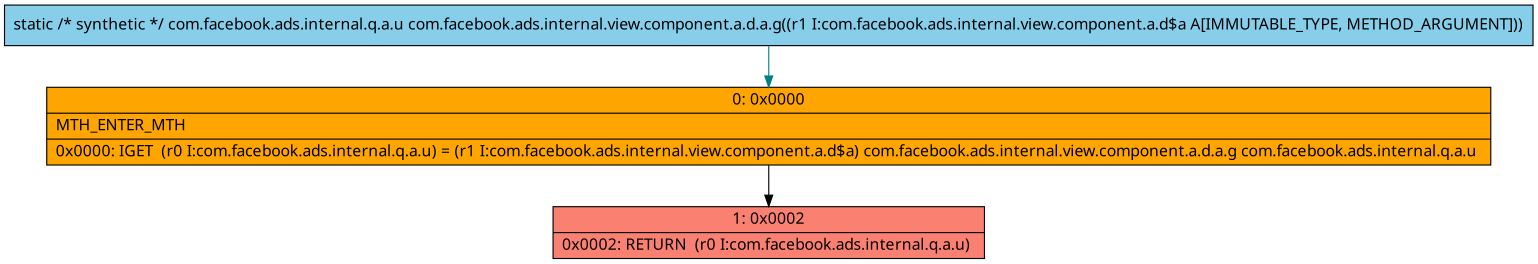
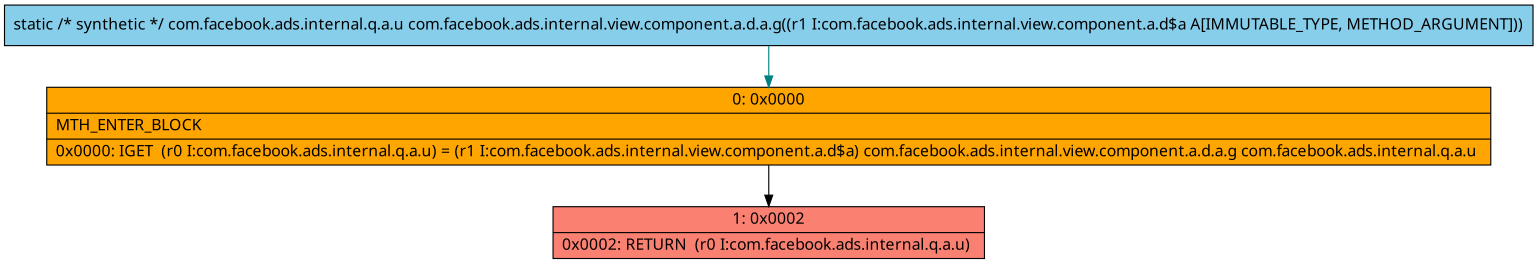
node "0: 0x0000": text "MTH_ENTER_MTH" -> "MTH_ENTER_BLOCK"
